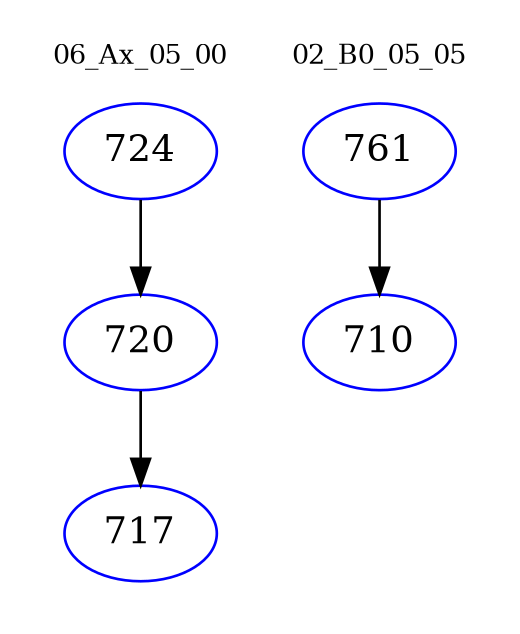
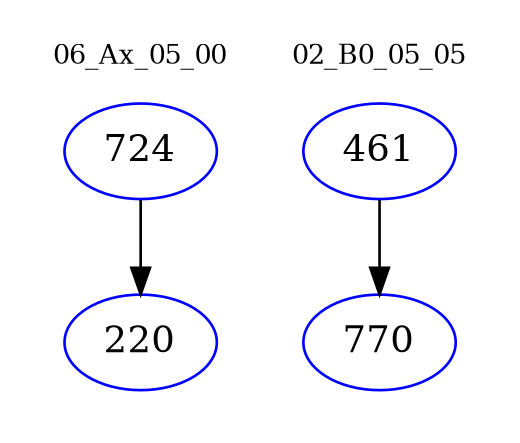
node "761": label "761" -> "461"
node "720": label "720" -> "220"
node "710": label "710" -> "770"
node "717": removed
